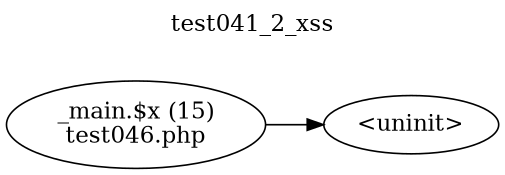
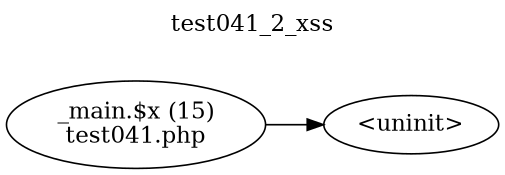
node "_main.$x (15) test046.php": label "_main.$x (15) test046.php" -> "_main.$x (15) test041.php"
